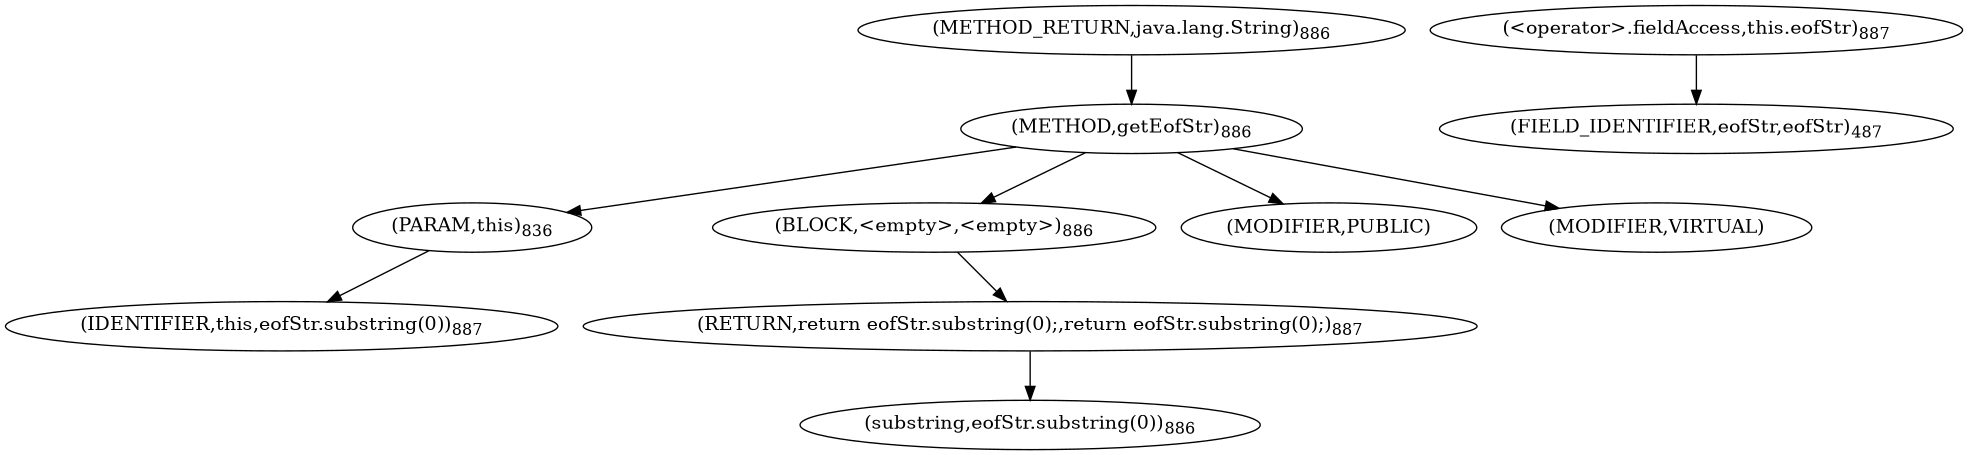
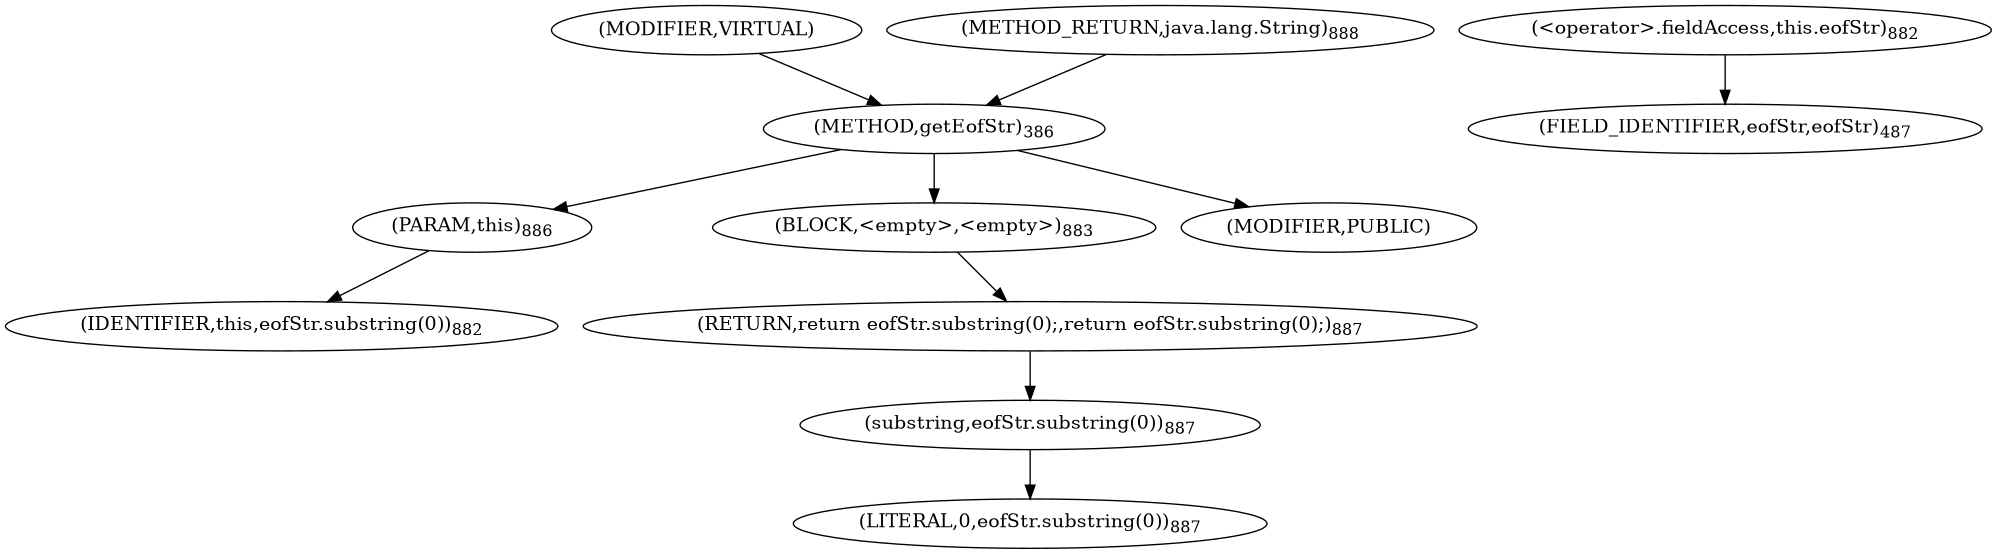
node "(METHOD_RETURN,java.lang.String)": text "886" -> "888"
node "(<operator>.fieldAccess,this.eofStr)": text "887" -> "882"
node "(METHOD,getEofStr)": text "886" -> "386"
edge "(METHOD,getEofStr)" -> "(MODIFIER,VIRTUAL)": reversed
node "(PARAM,this)": text "836" -> "886"
node "(BLOCK,<empty>,<empty>)": text "886" -> "883"
node "(IDENTIFIER,this,eofStr.substring(0))": text "887" -> "882"
node "(substring,eofStr.substring(0))": text "886" -> "887"
node "(LITERAL,0,eofStr.substring(0))": added
